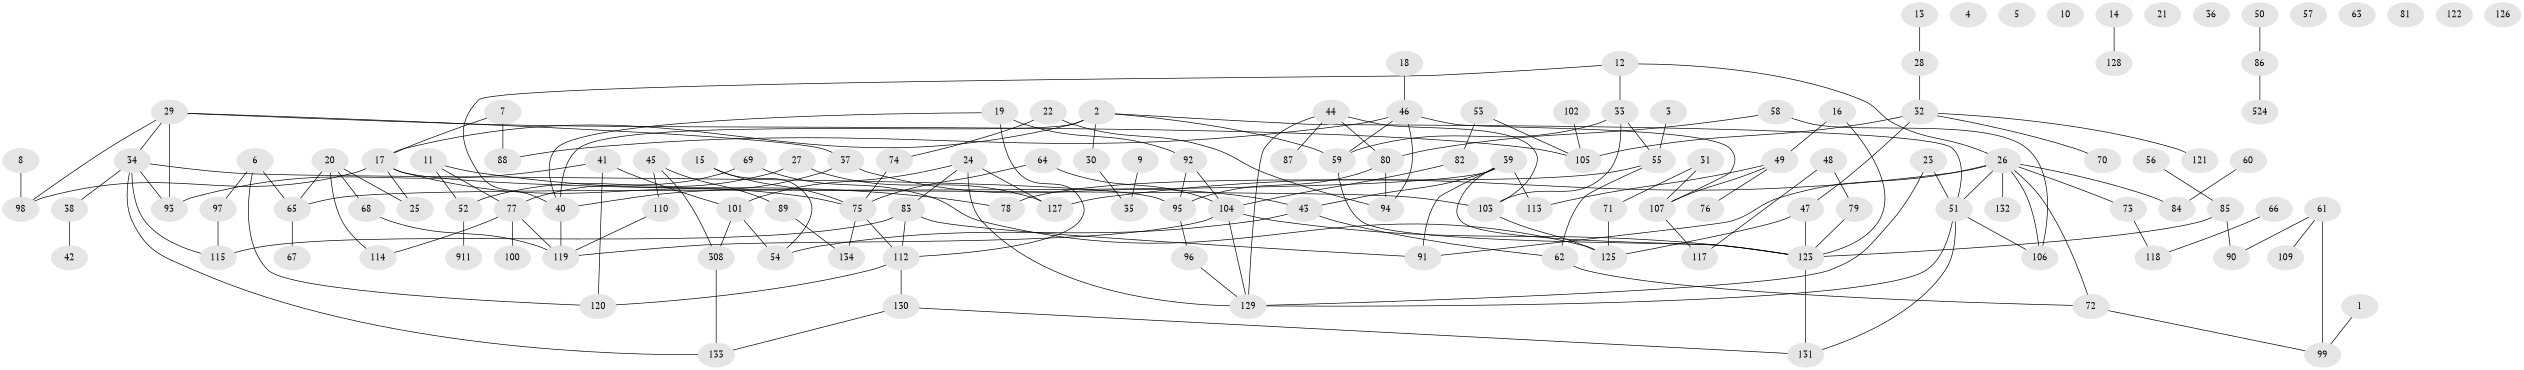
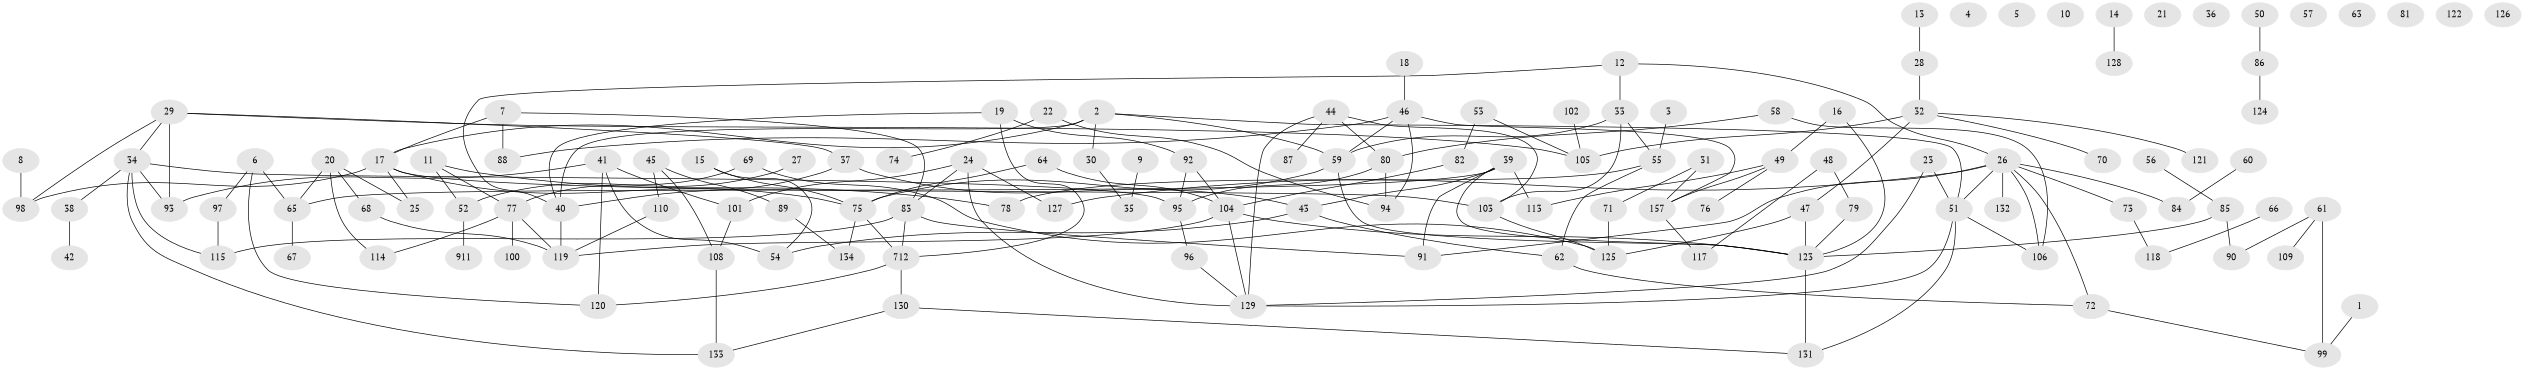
node "524": label "524" -> "124"
edge "7" -- "83": added
edge "74" -- "75": now "59" -- "75"
edge "27" -- "127": removed
node "107": label "107" -> "157"
edge "101" -- "54": now "41" -- "54"
node "308": label "308" -> "108"
node "112": label "112" -> "712"
